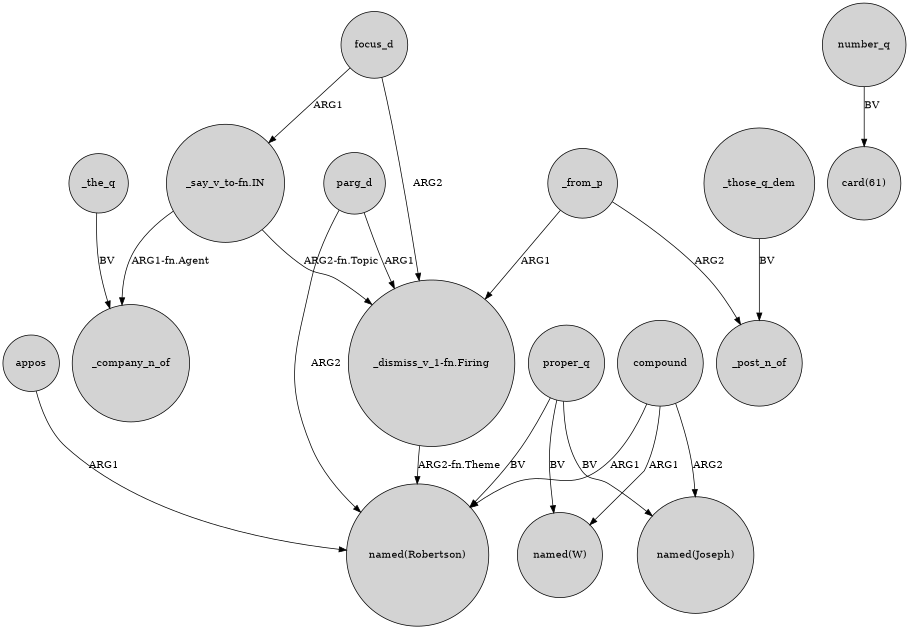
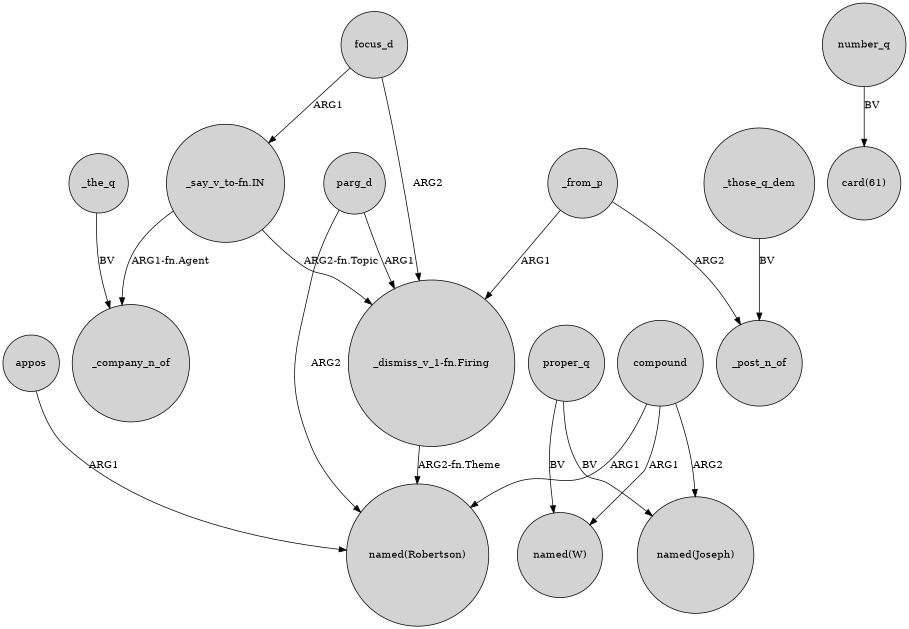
edge "proper_q" -> "named(Robertson)": removed, label "BV"
